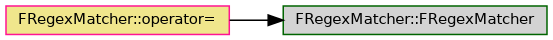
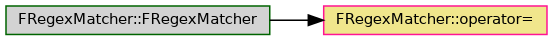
edge "FRegexMatcher::operator=" -> "FRegexMatcher::FRegexMatcher": reversed
